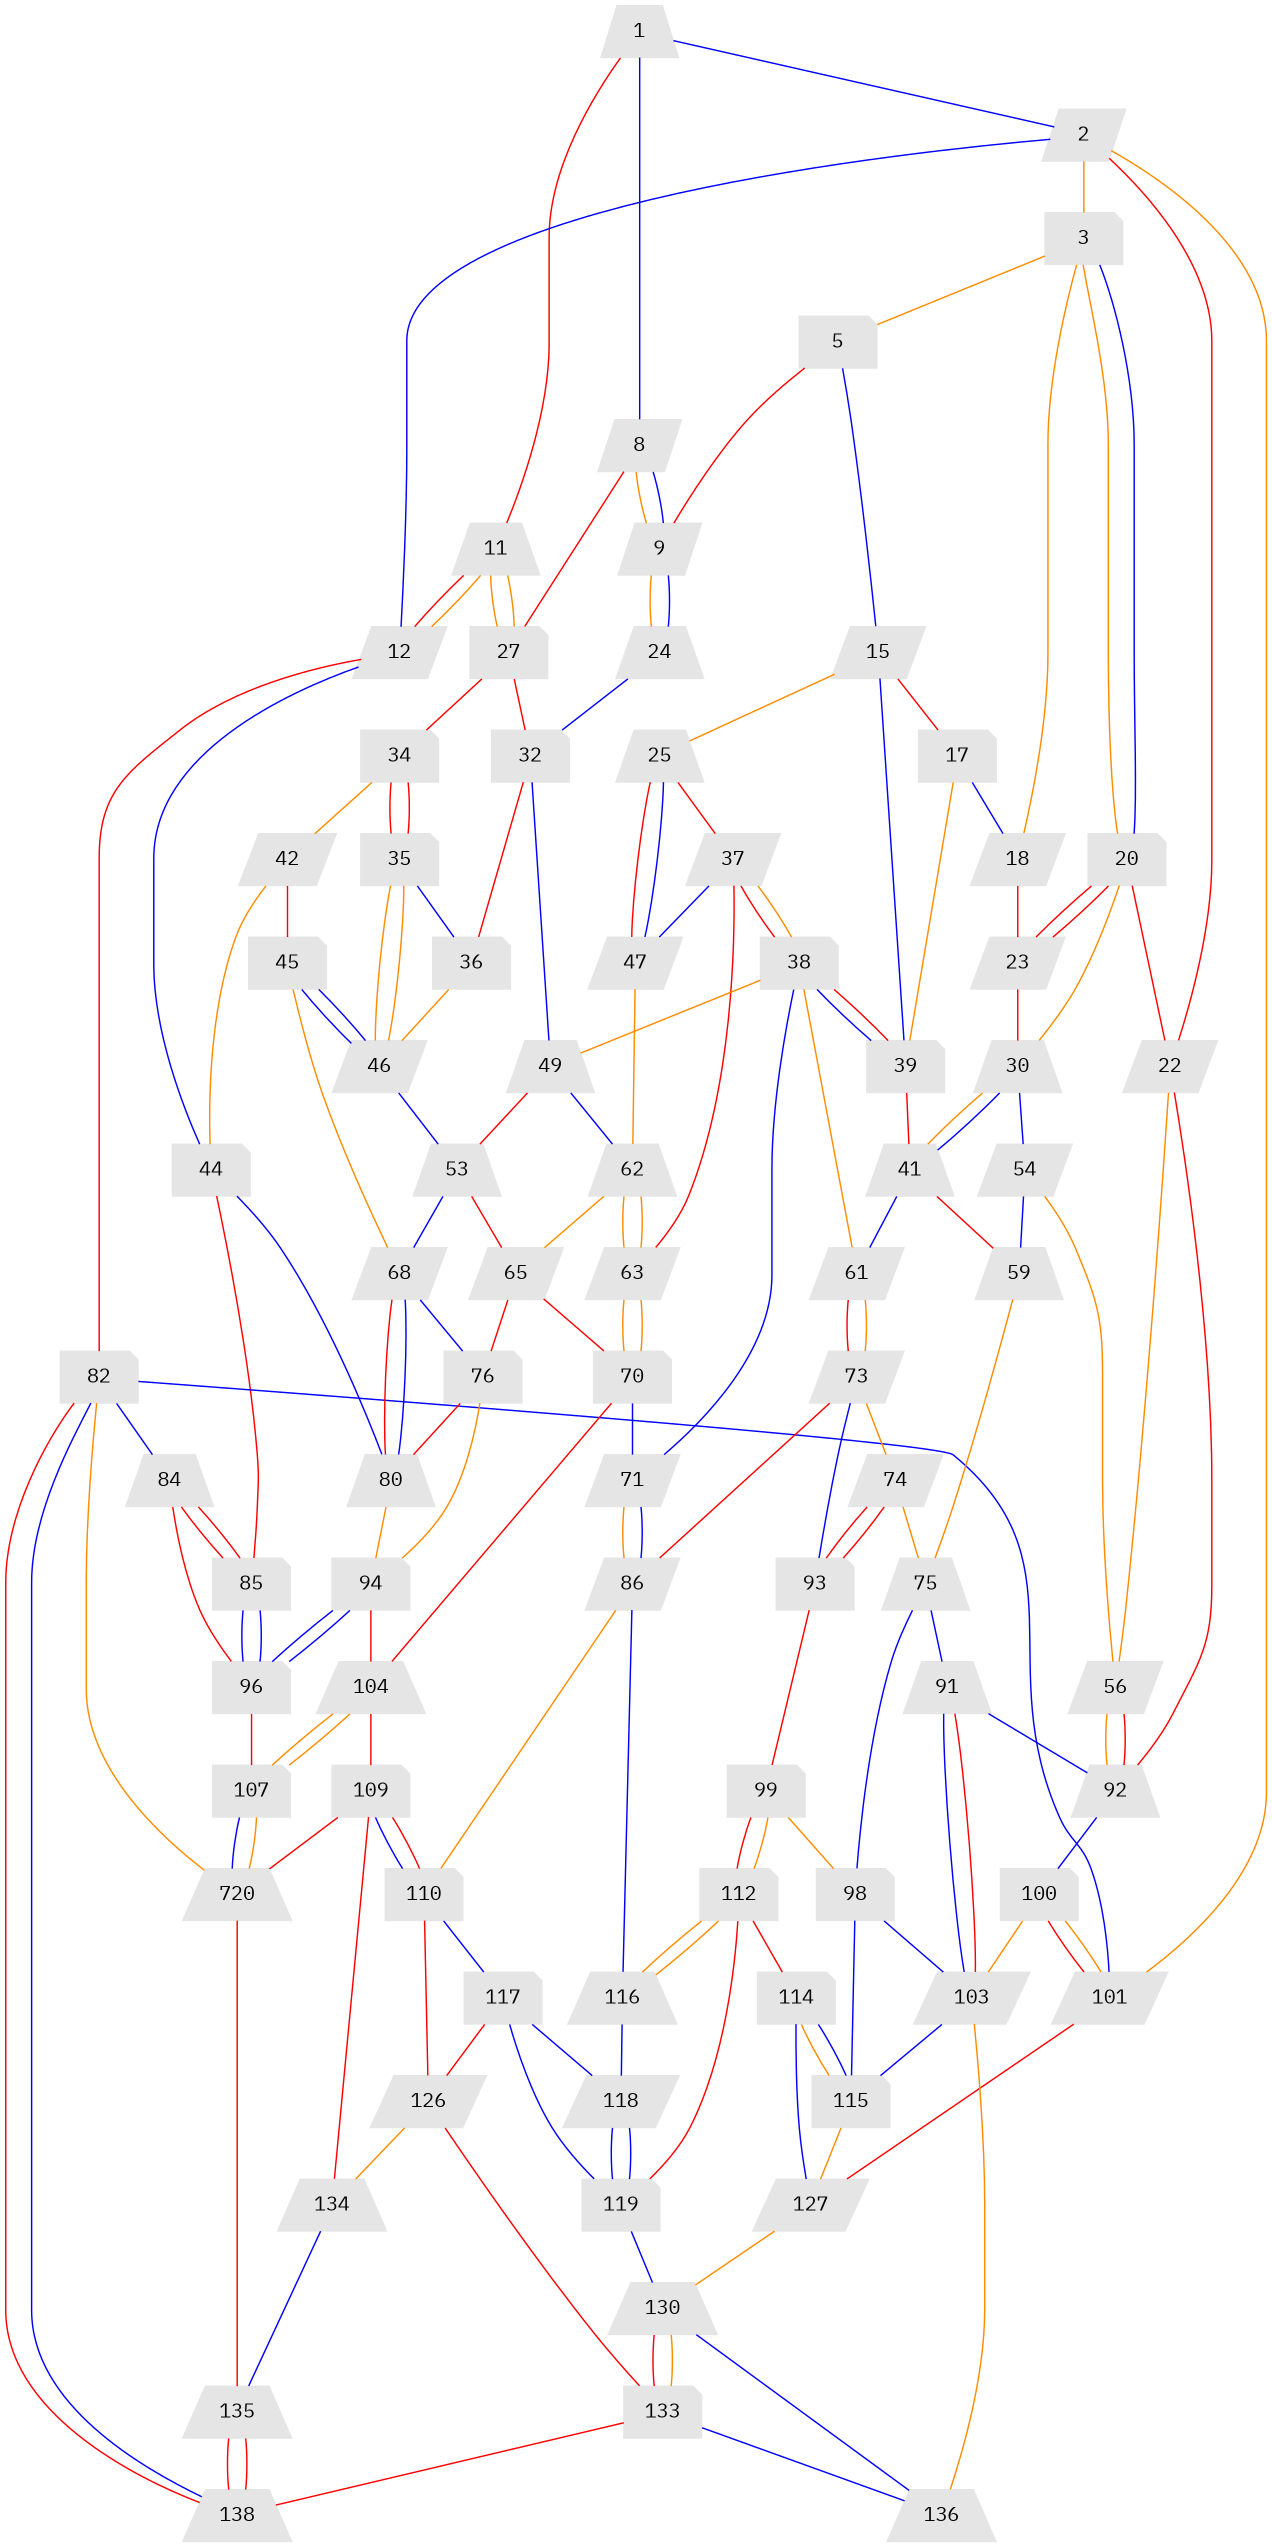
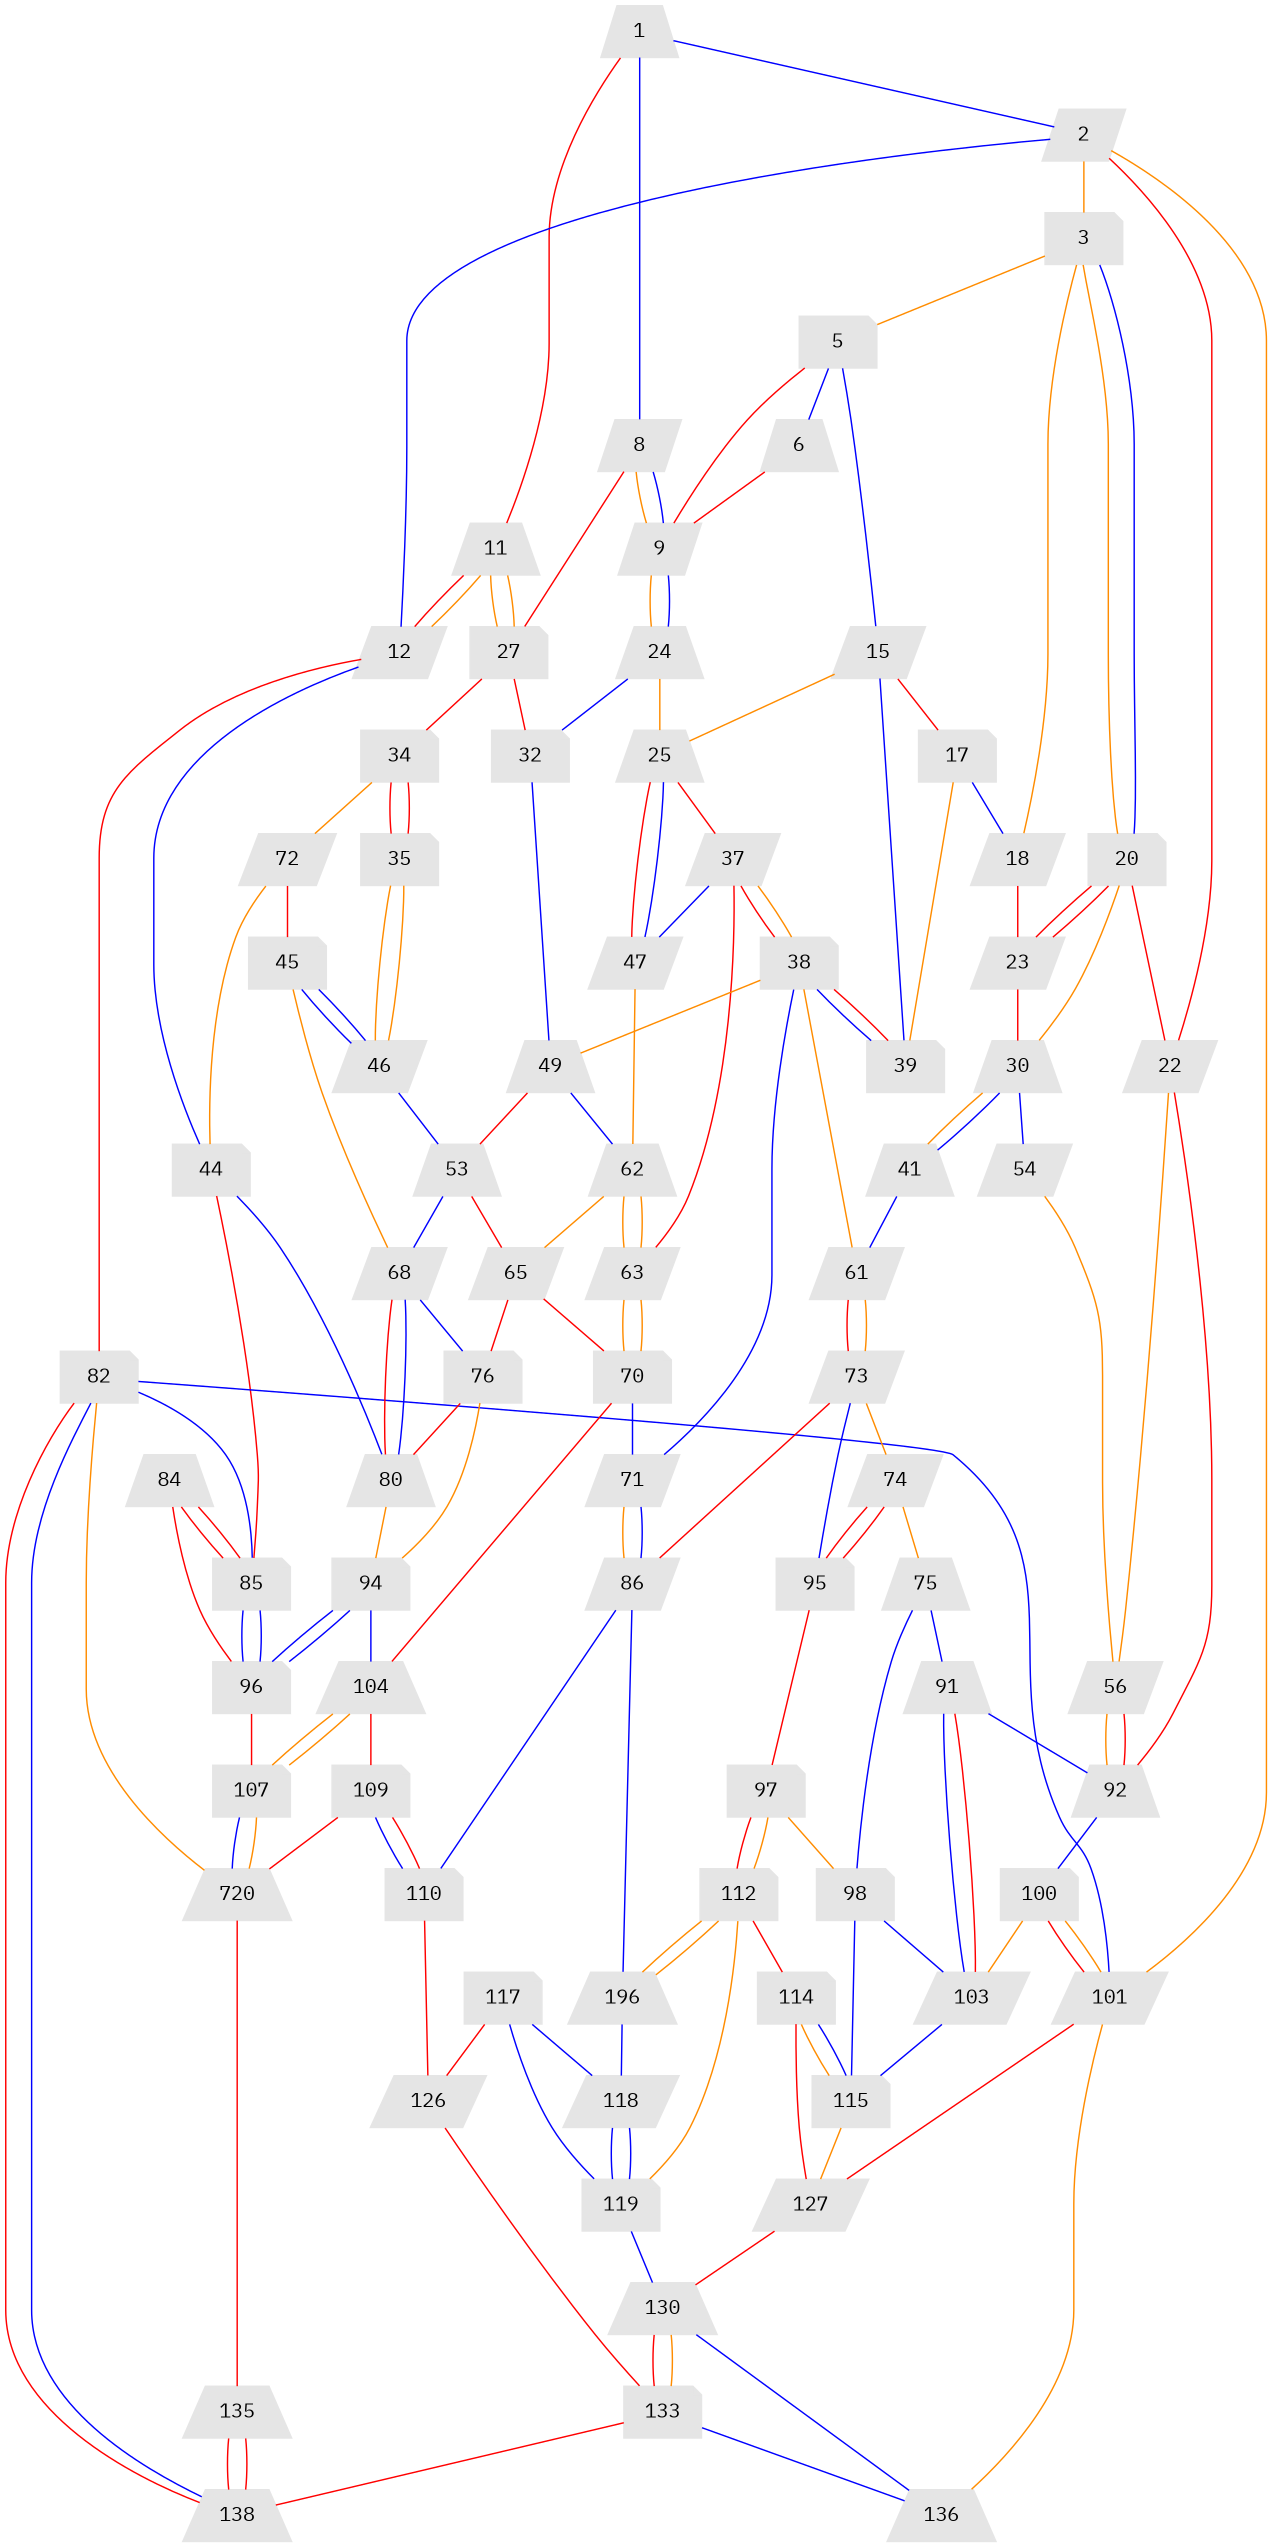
node "6": added
edge "24" -- "25": added
node "42": label "42" -> "72"
node "36": removed
edge "39" -- "41": removed
node "59": removed
edge "82" -- "84": now "82" -- "85"
node "93": label "93" -> "95"
edge "94" -- "104": color red -> blue
edge "86" -- "110": color darkorange -> blue
node "99": label "99" -> "97"
edge "110" -- "117": removed
node "116": label "116" -> "196"
edge "112" -- "119": color red -> darkorange
edge "114" -- "127": color blue -> red
node "134": removed
edge "127" -- "130": color darkorange -> red
edge "103" -- "136": now "101" -- "136"
